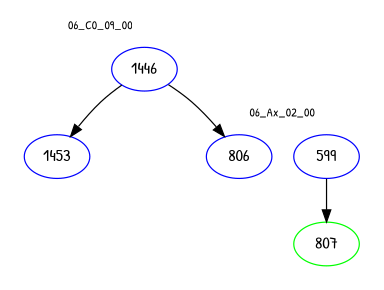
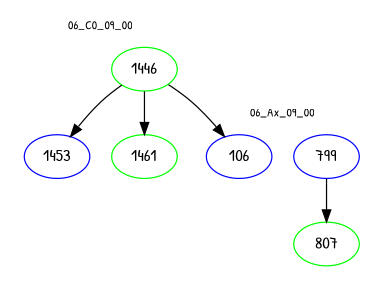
node "1446": color blue -> green
cluster "06_Ax_02_00": label "06_Ax_02_00" -> "06_Ax_09_00"
node "1461": added
node "806": label "806" -> "106"
node "599": label "599" -> "799"
